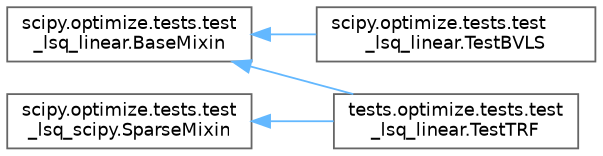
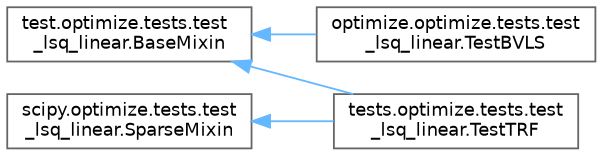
node "scipy.optimize.tests.test _lsq_linear.BaseMixin": label "scipy.optimize.tests.test _lsq_linear.BaseMixin" -> "test.optimize.tests.test _lsq_linear.BaseMixin"
node "scipy.optimize.tests.test _lsq_linear.TestBVLS": label "scipy.optimize.tests.test _lsq_linear.TestBVLS" -> "optimize.optimize.tests.test _lsq_linear.TestBVLS"
node "scipy.optimize.tests.test _lsq_scipy.SparseMixin": label "scipy.optimize.tests.test _lsq_scipy.SparseMixin" -> "scipy.optimize.tests.test _lsq_linear.SparseMixin"
